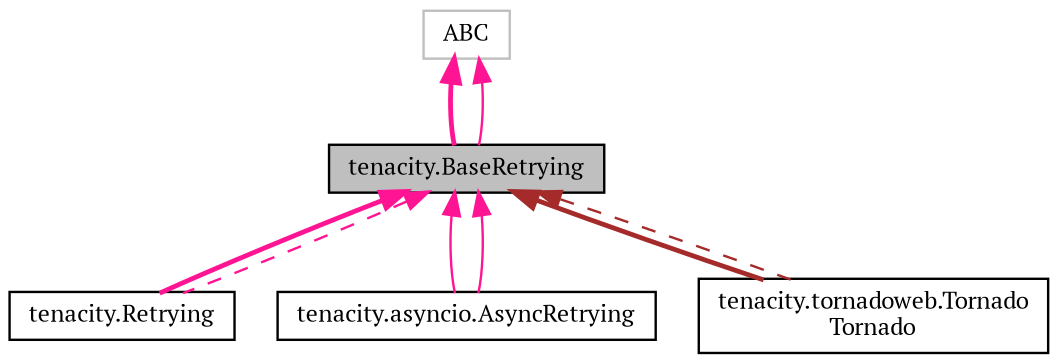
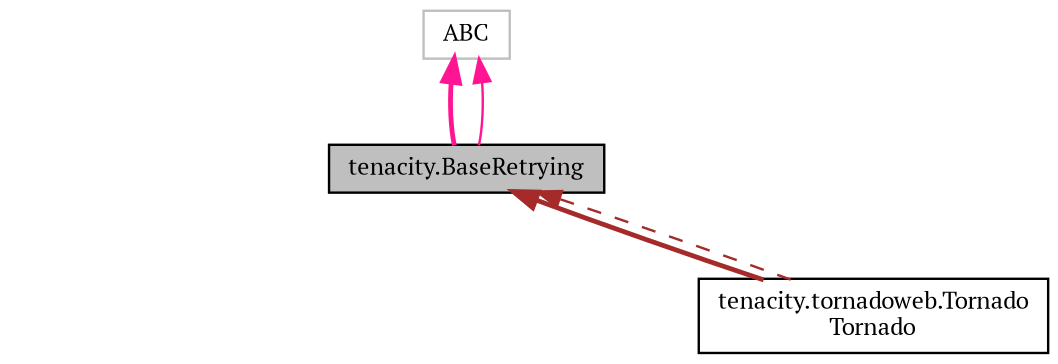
node "tenacity.Retrying": removed
node "tenacity.asyncio.AsyncRetrying": removed
